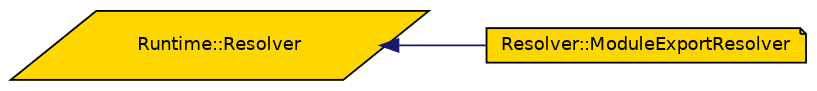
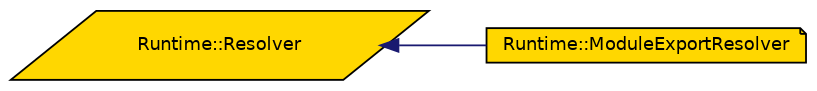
node "Resolver::ModuleExportResolver": label "Resolver::ModuleExportResolver" -> "Runtime::ModuleExportResolver"
